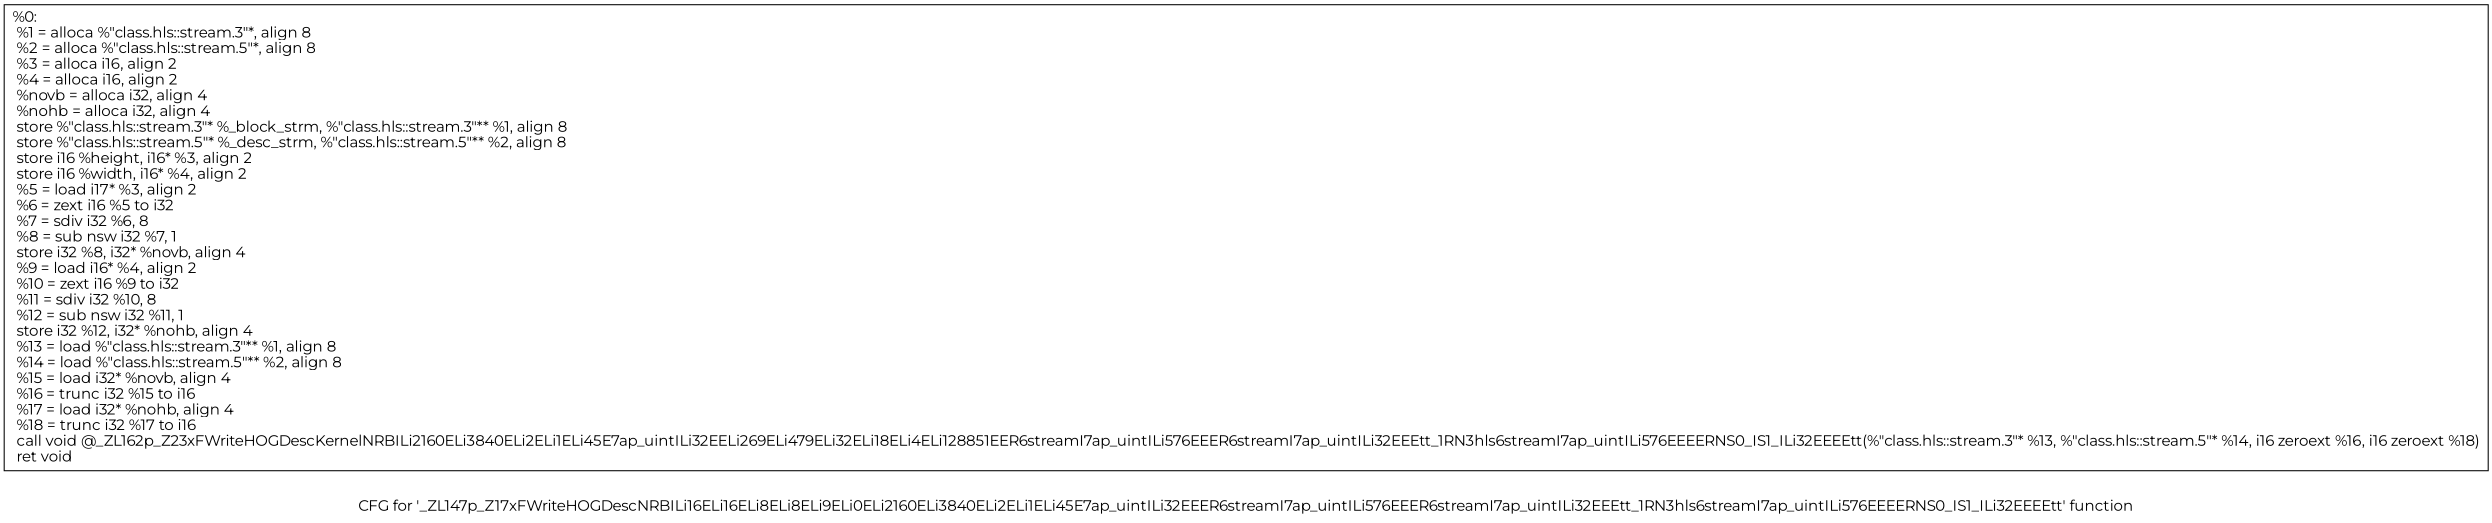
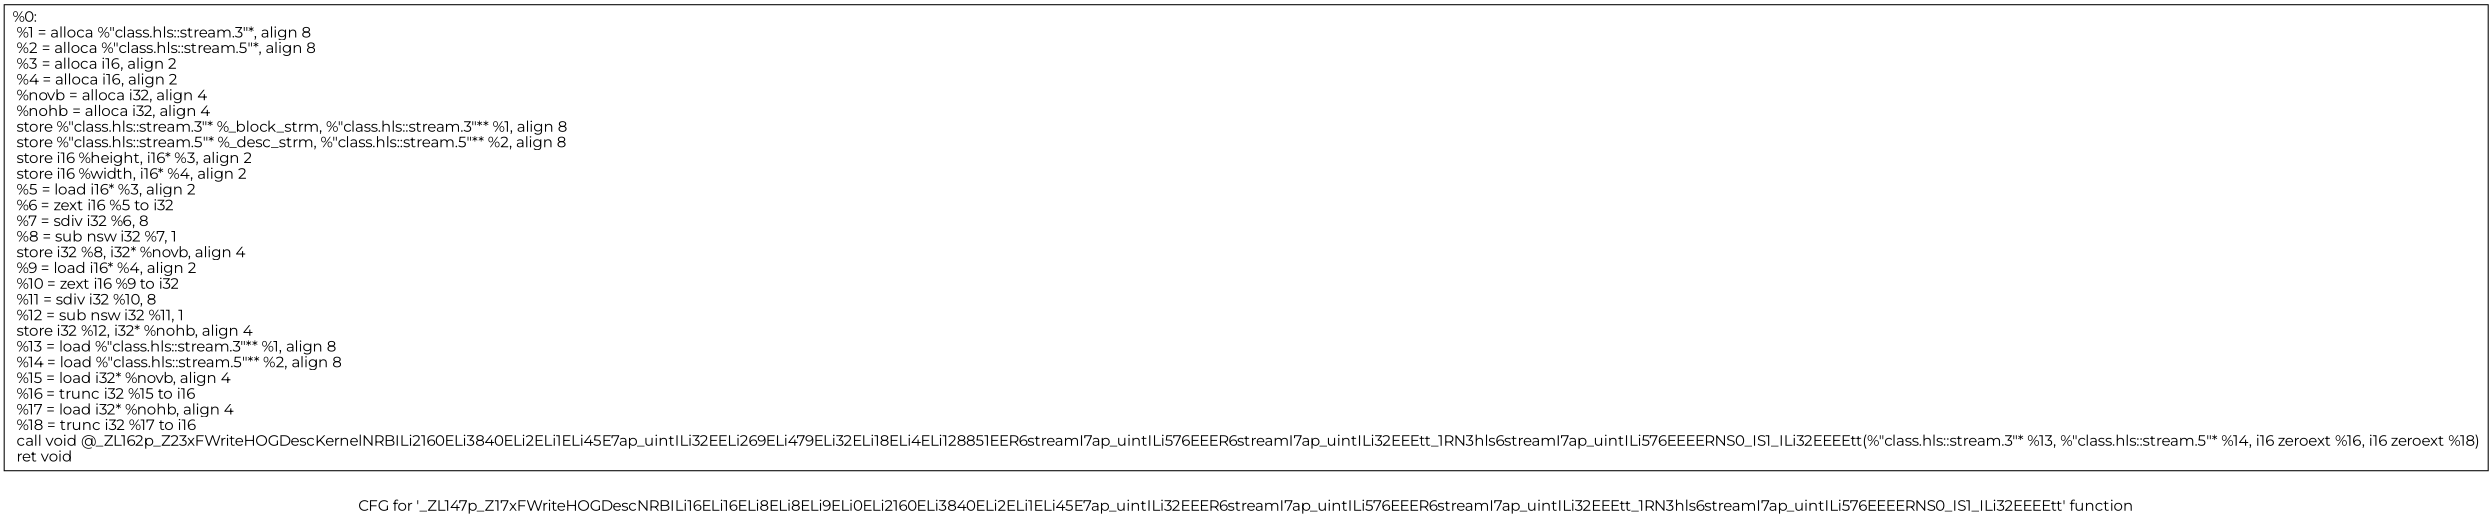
node "%0:": text "%5 = load i17* %3, align 2" -> "%5 = load i16* %3, align 2"
